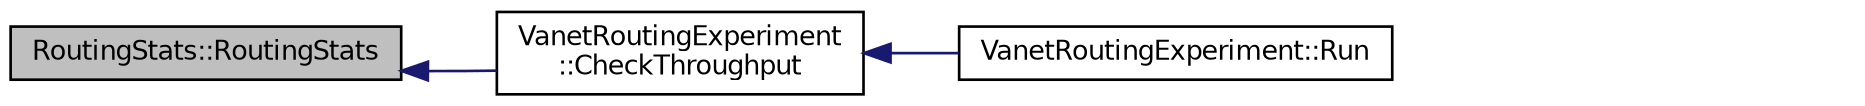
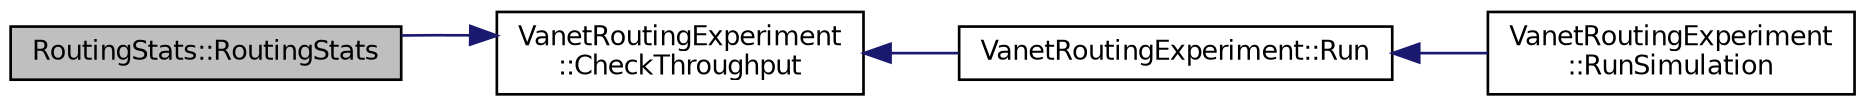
node "VanetRoutingExperiment ::RunSimulation": added
edge "VanetRoutingExperiment ::CheckThroughput" -> "RoutingStats::RoutingStats": reversed
